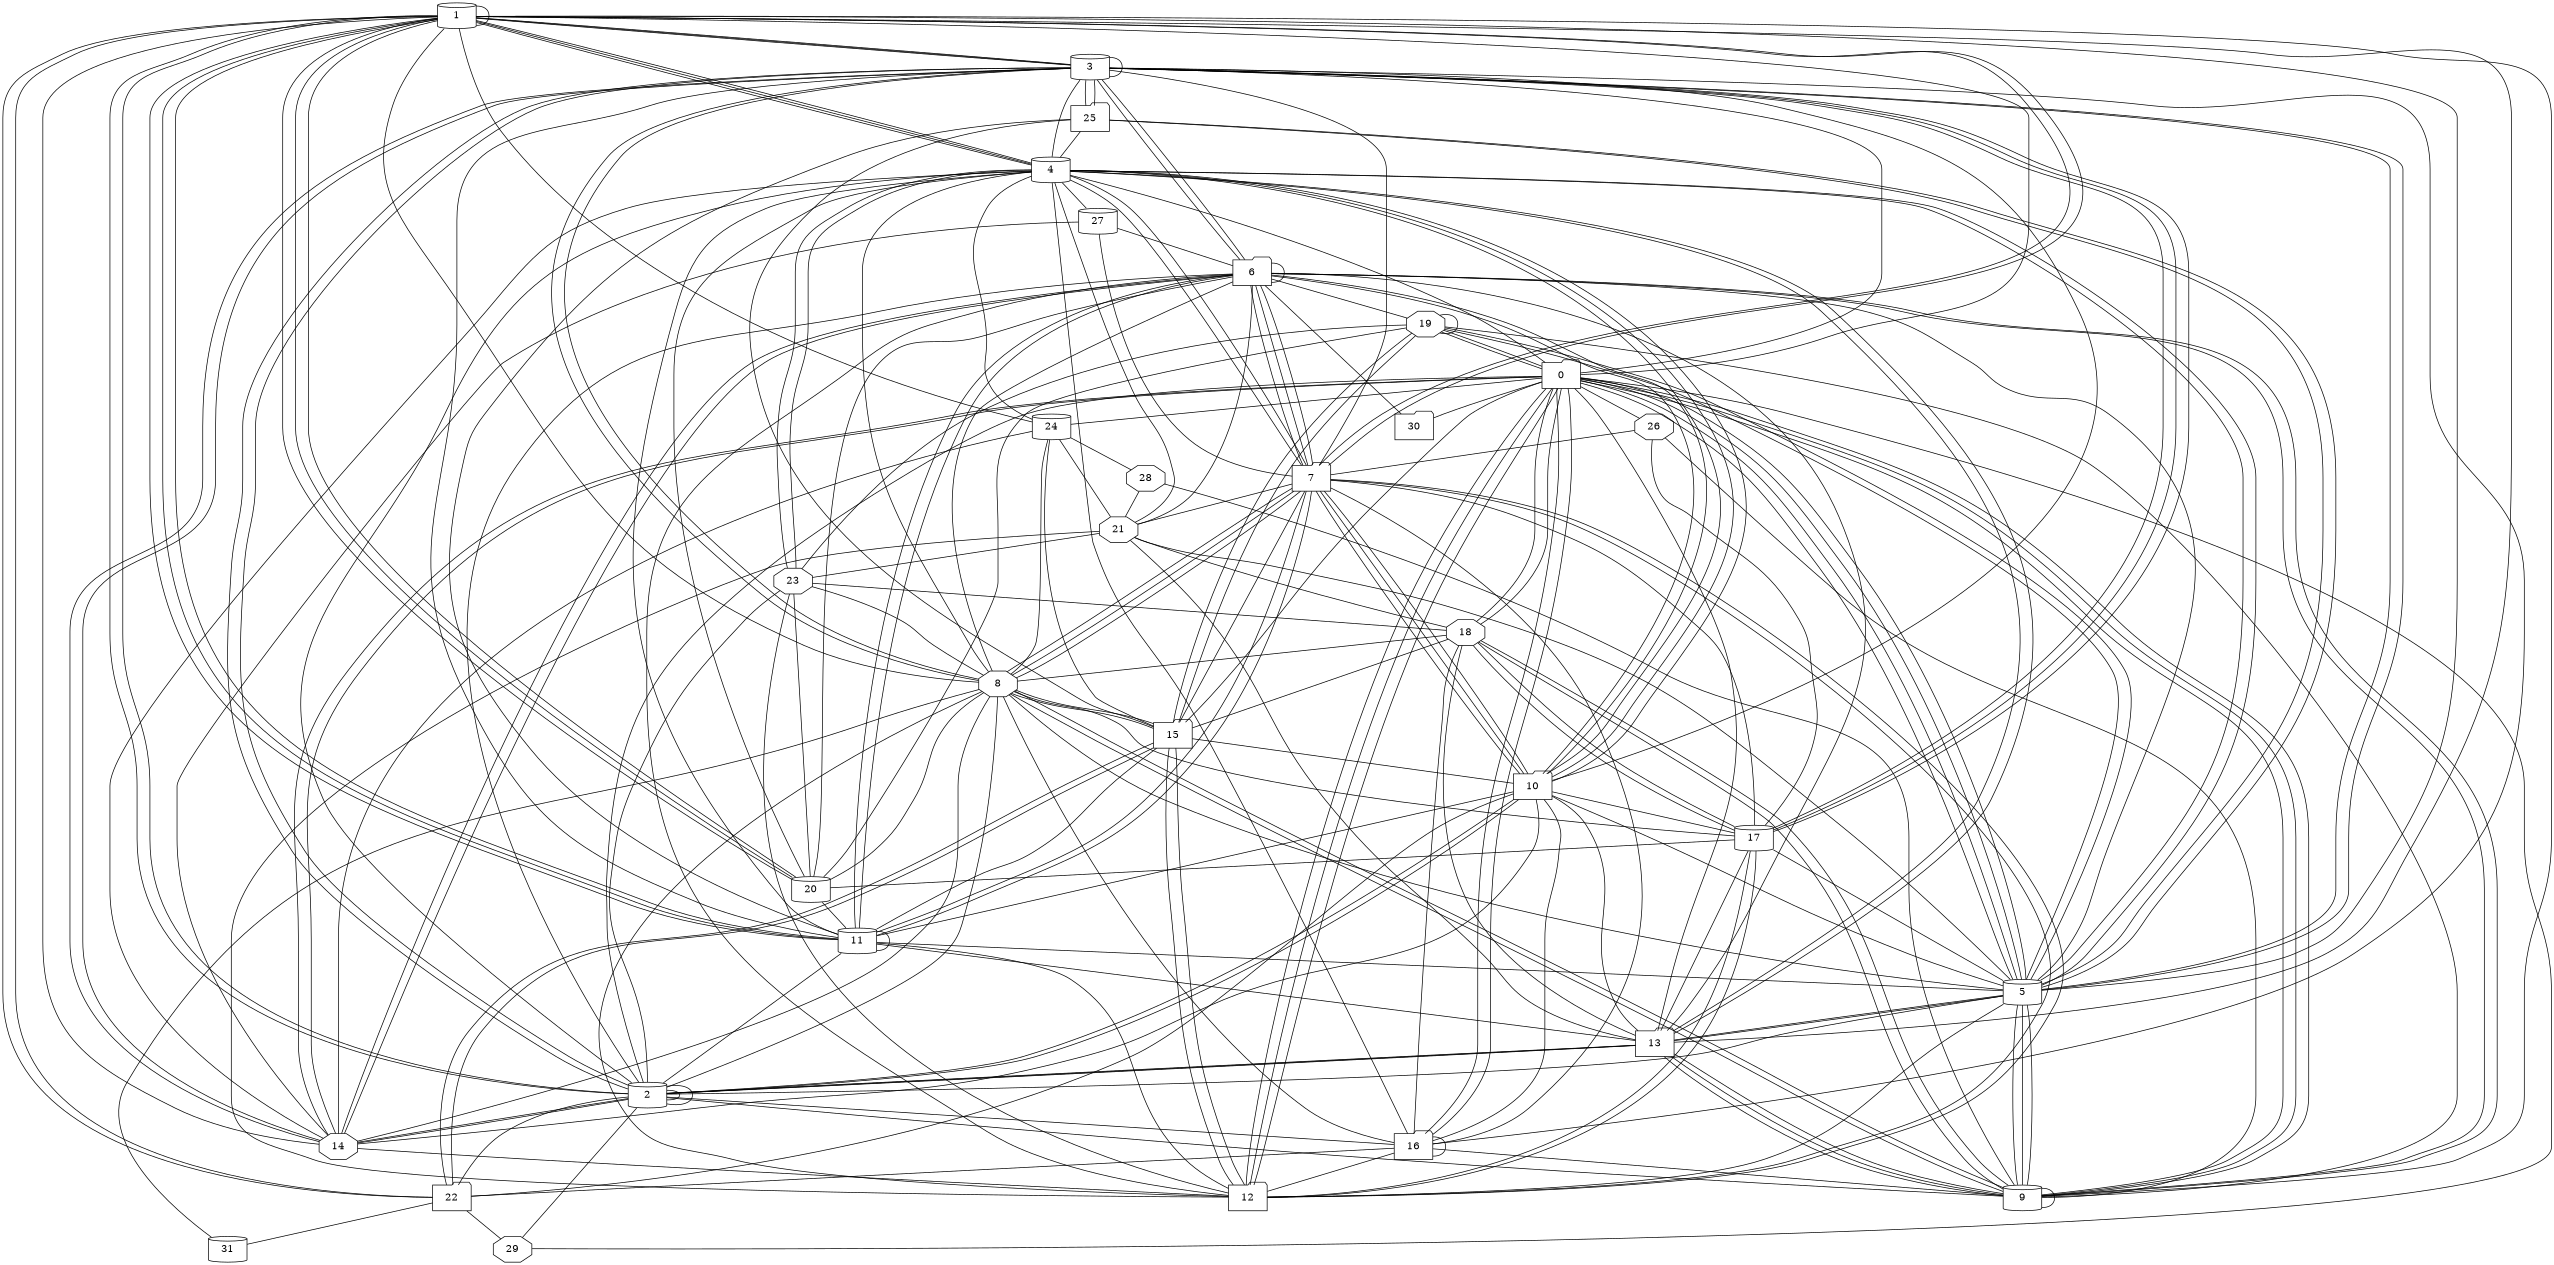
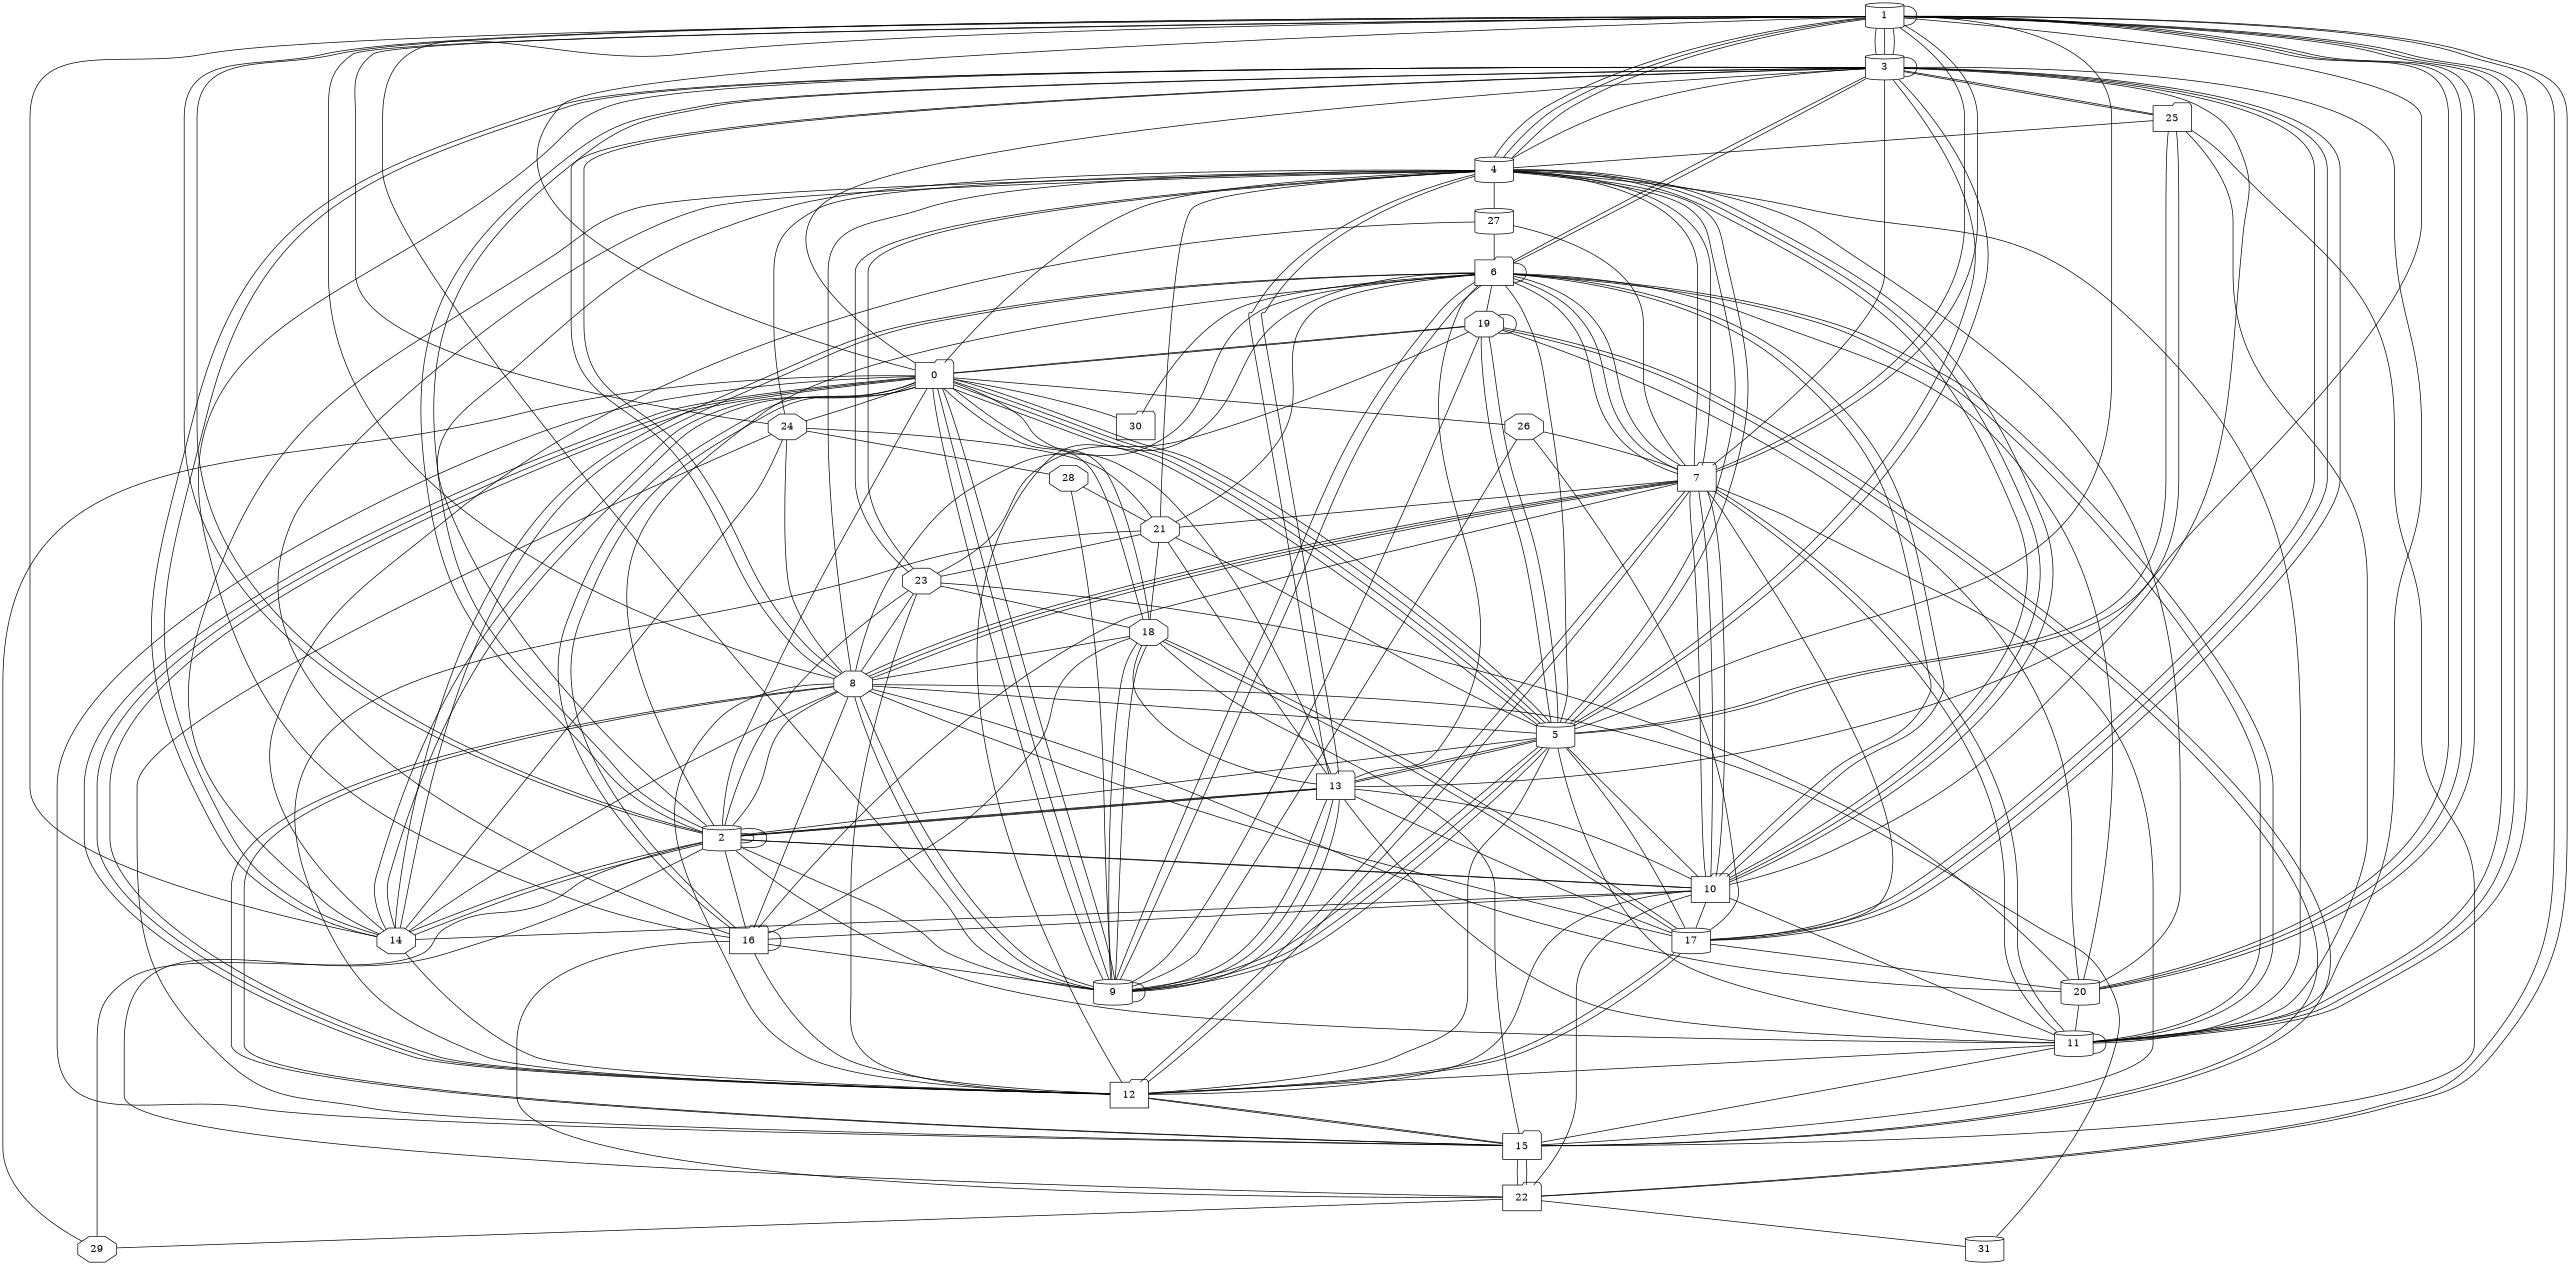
node "24": shape cylinder -> octagon
edge "15" -- "10": now "12" -- "10"
